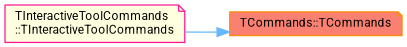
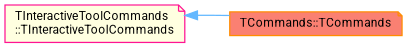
edge "TInteractiveToolCommands ::TInteractiveToolCommands" -> "TCommands::TCommands": reversed
